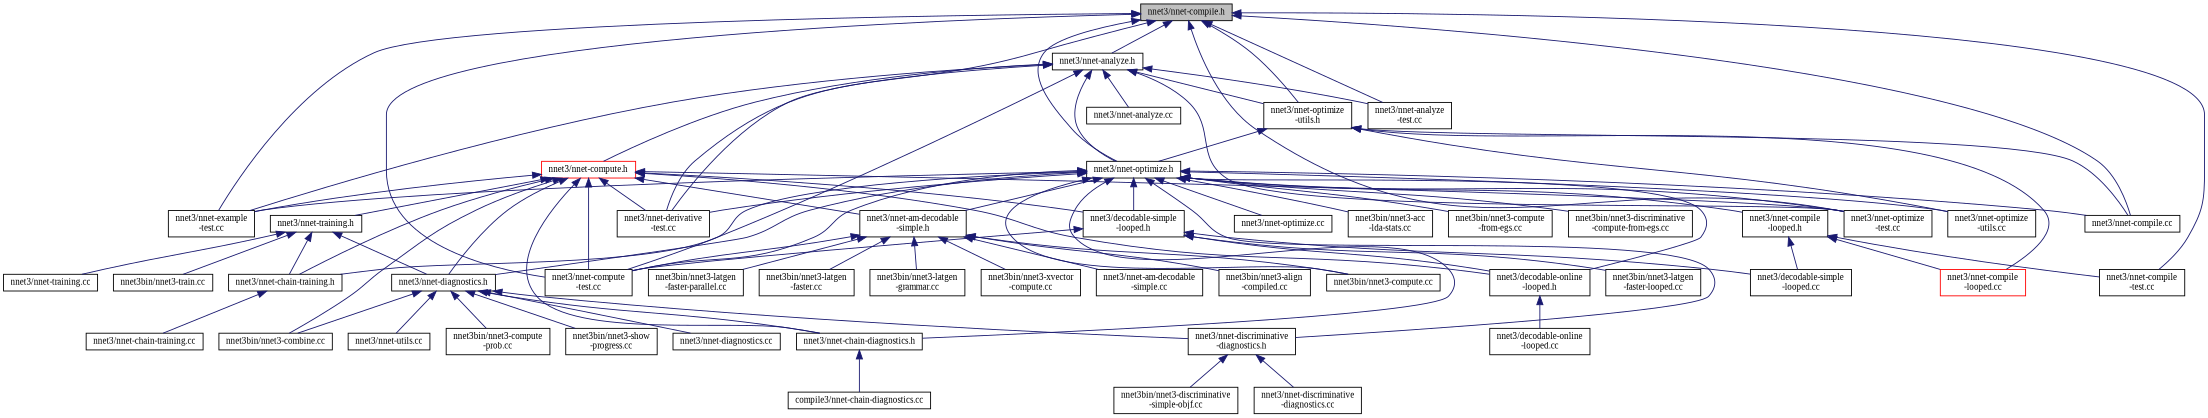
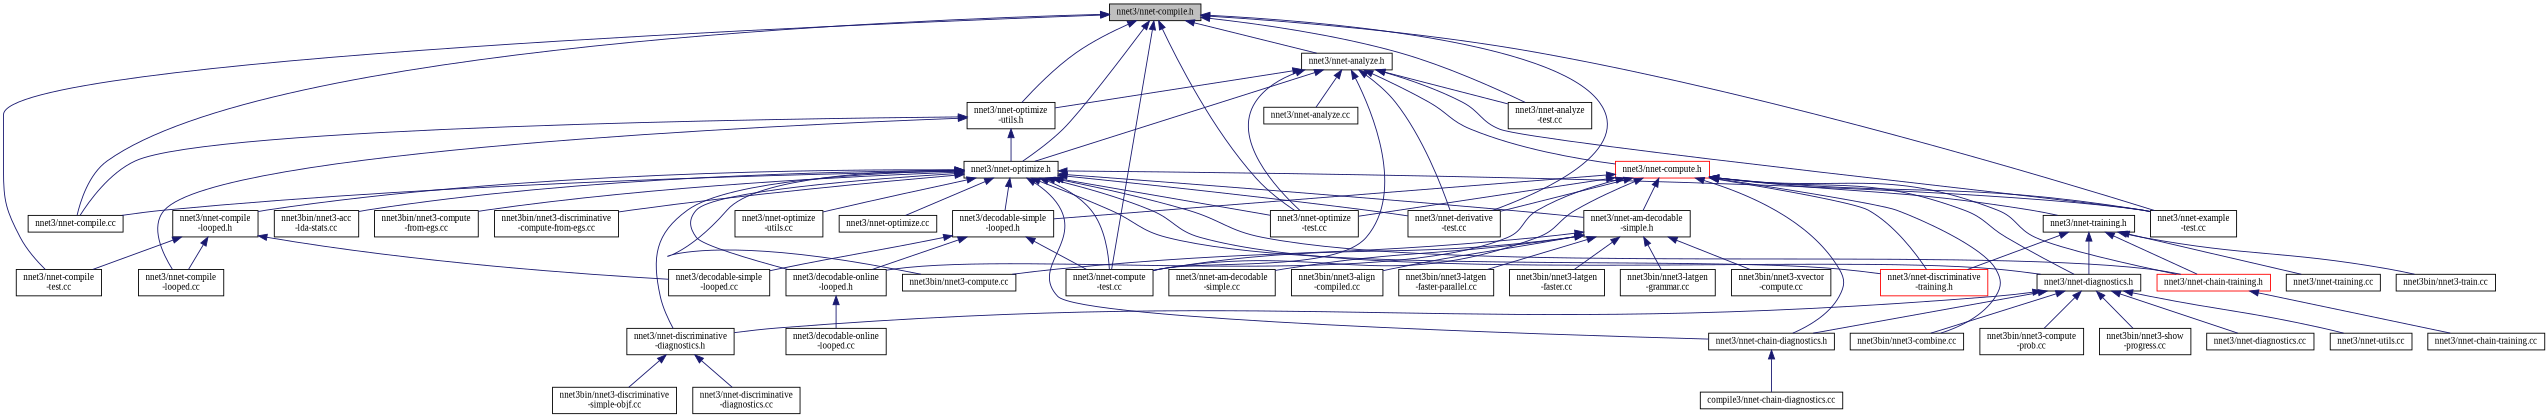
edge "nnet3/nnet-optimize -utils.cc" -> "nnet3/nnet-optimize -utils.h": removed
node "nnet3/nnet-chain-training.h": color black -> red
node "nnet3bin/nnet3-latgen -faster-looped.cc": removed
node "nnet3/nnet-discriminative -training.h": added
node "nnet3/nnet-compile -looped.cc": color red -> black
